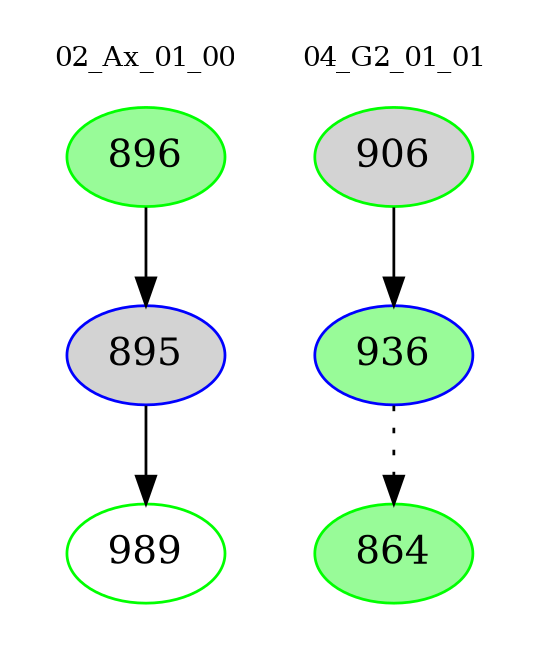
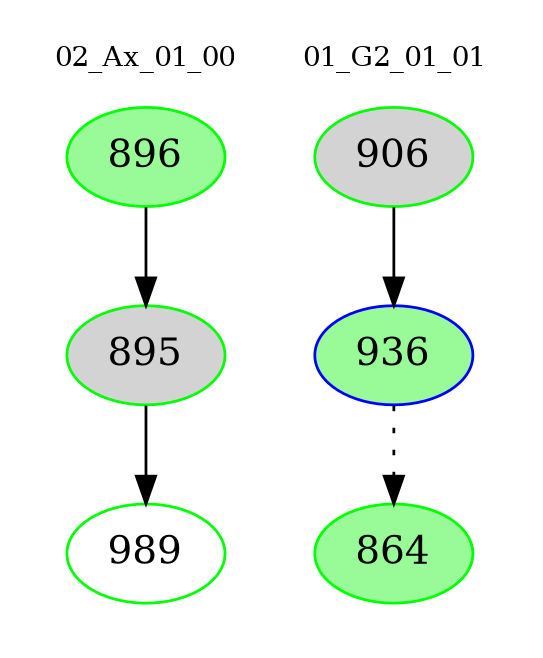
cluster "04_G2_01_01": label "04_G2_01_01" -> "01_G2_01_01"
node "895": color blue -> green
